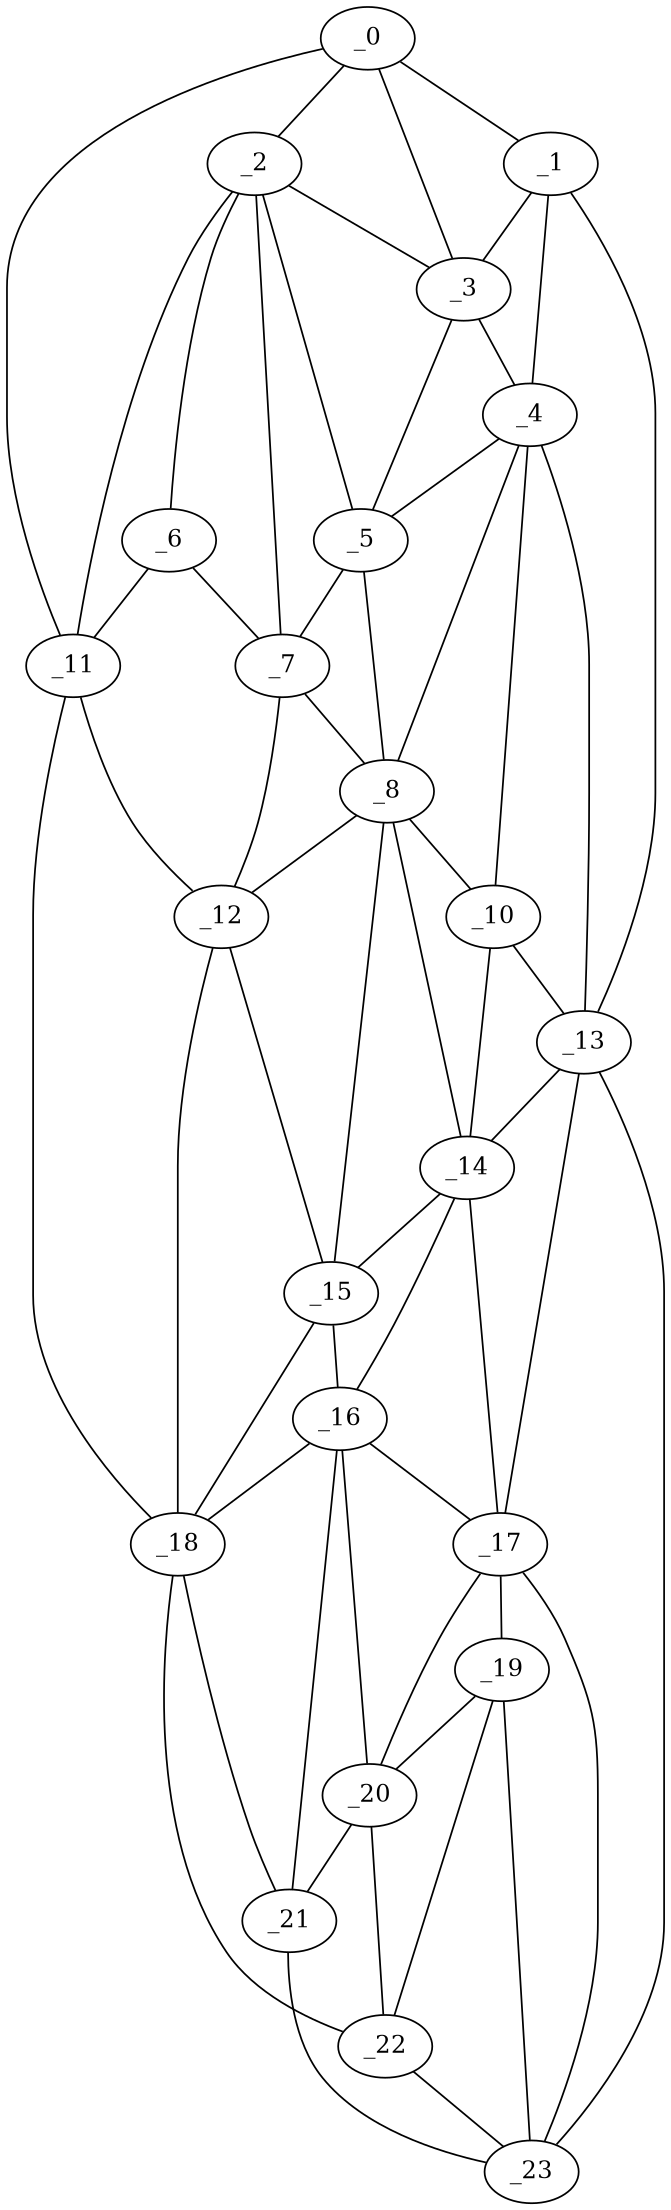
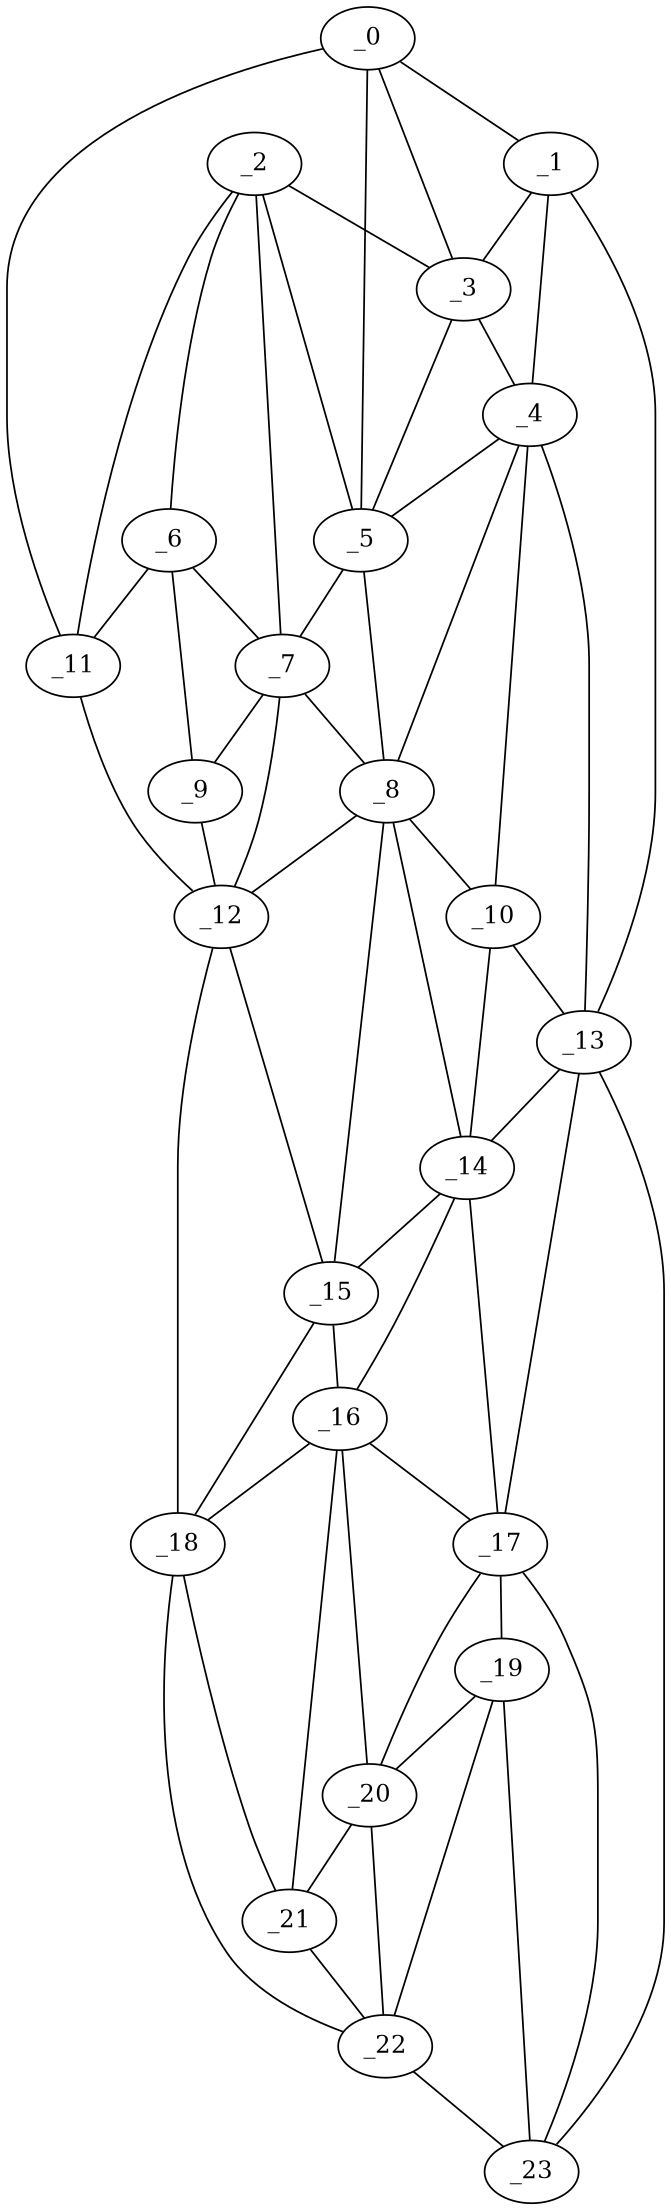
edge "_0" -- "_2": now "_0" -- "_5"
node "_9": added
edge "_11" -- "_18": removed
edge "_21" -- "_23": now "_21" -- "_22"
